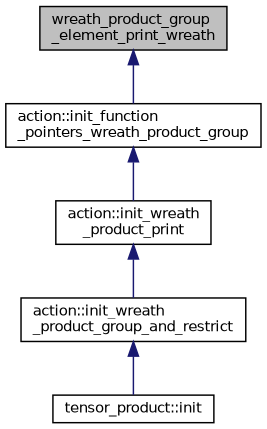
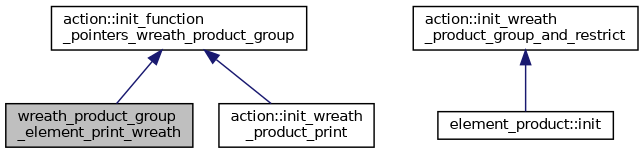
edge "action::init_function _pointers_wreath_product_group" -> "wreath_product_group _element_print_wreath": reversed
edge "action::init_wreath _product_group_and_restrict" -> "action::init_wreath _product_print": removed
node "tensor_product::init": label "tensor_product::init" -> "element_product::init"
